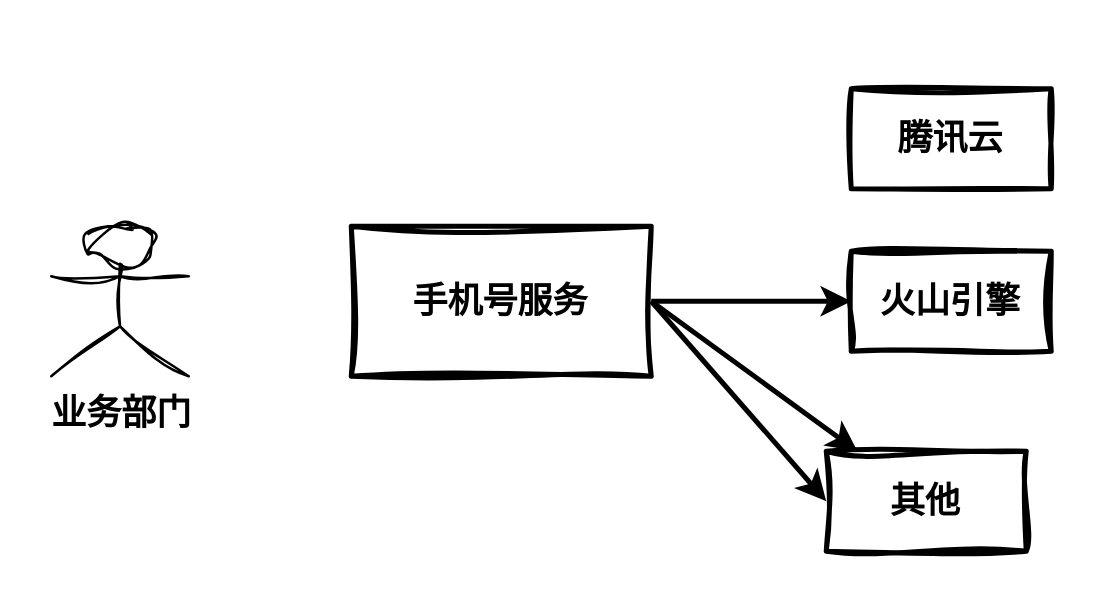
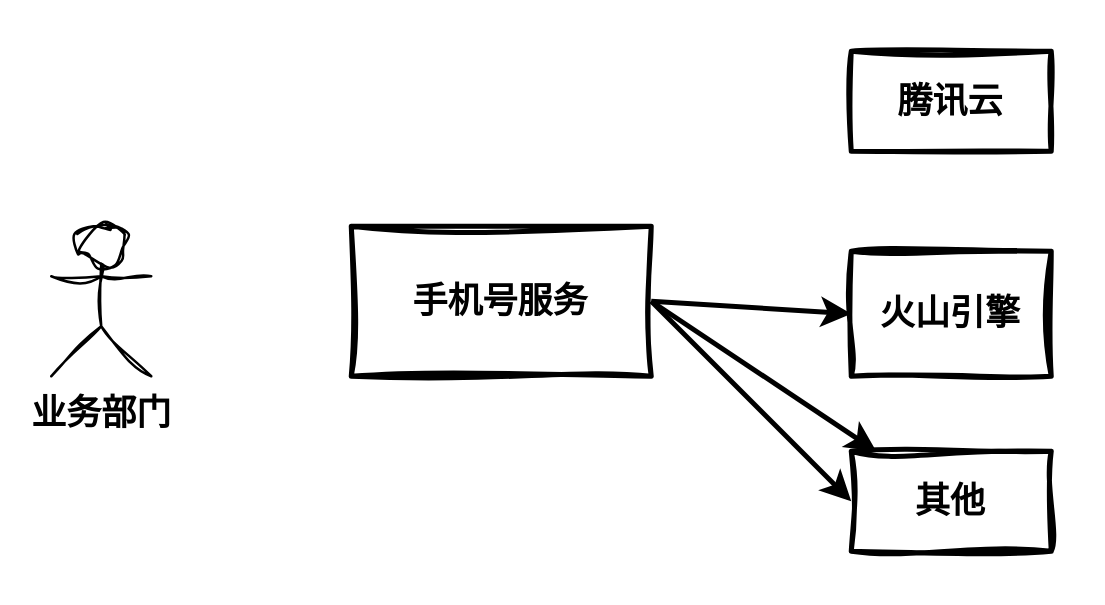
node "腾讯云": moved (951, 139) -> (951, 101)
node "业务部门": size 138x150 -> 100x150
node "火山引擎": size 200x100 -> 200x125
node "其他": moved (926, 501) -> (951, 501)
